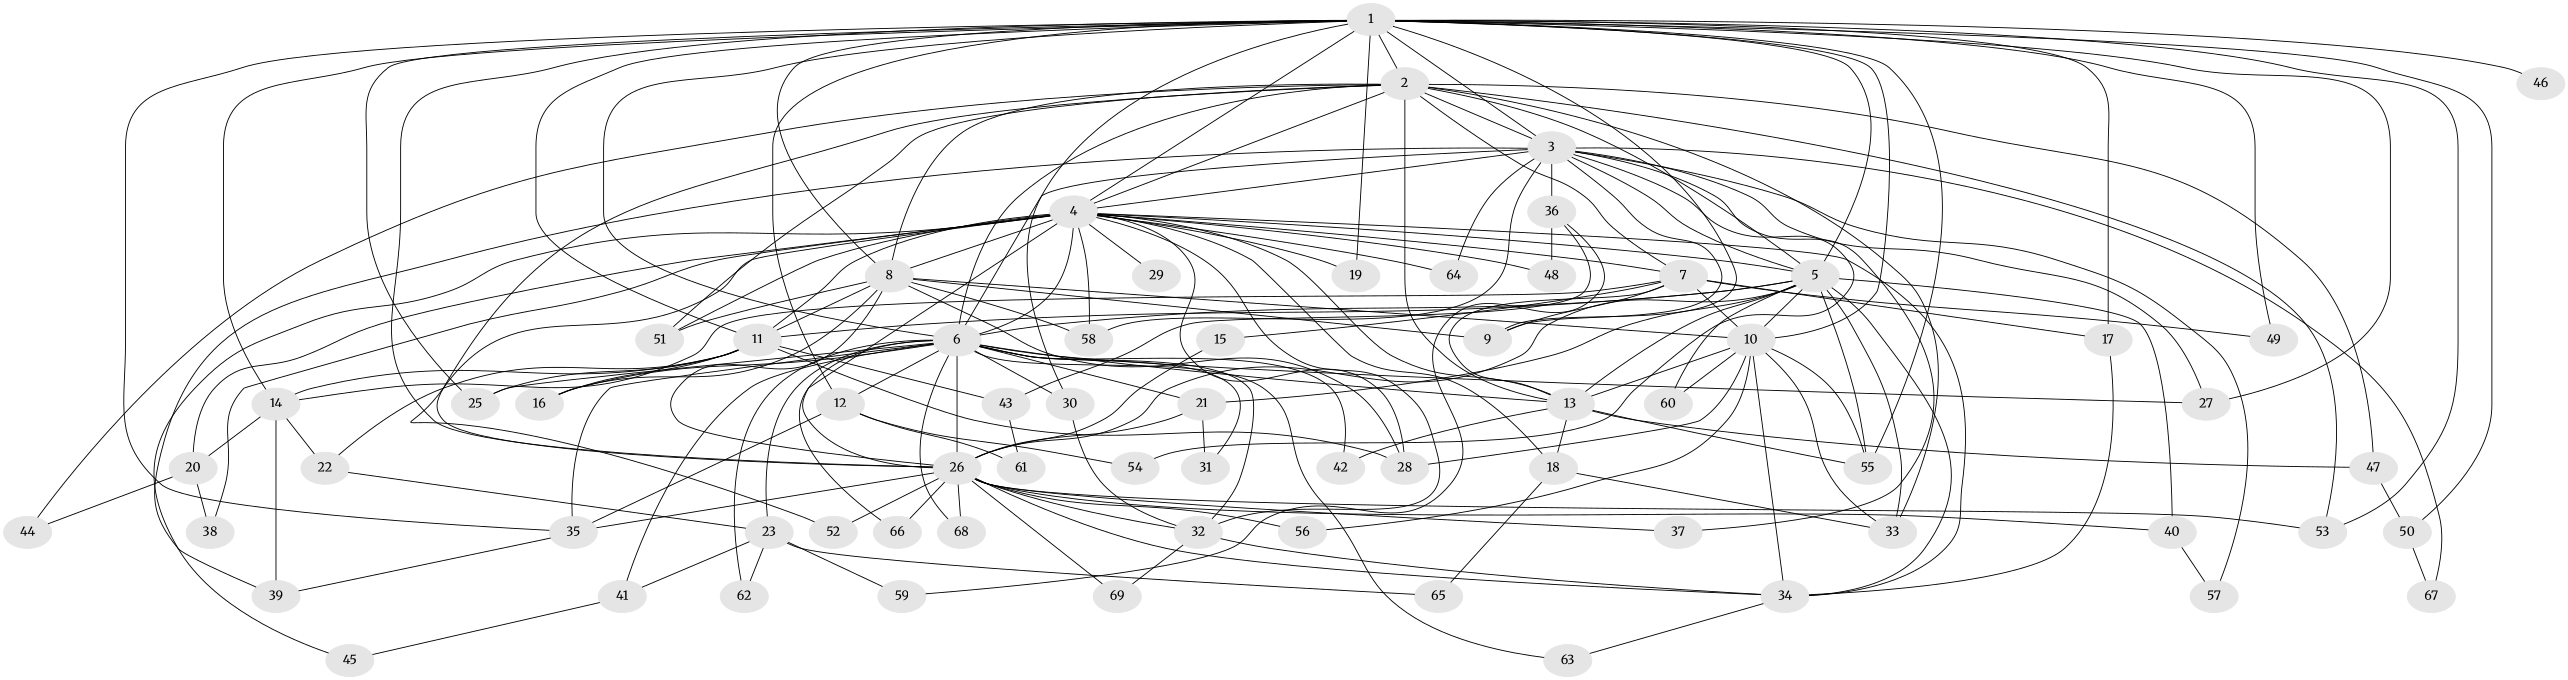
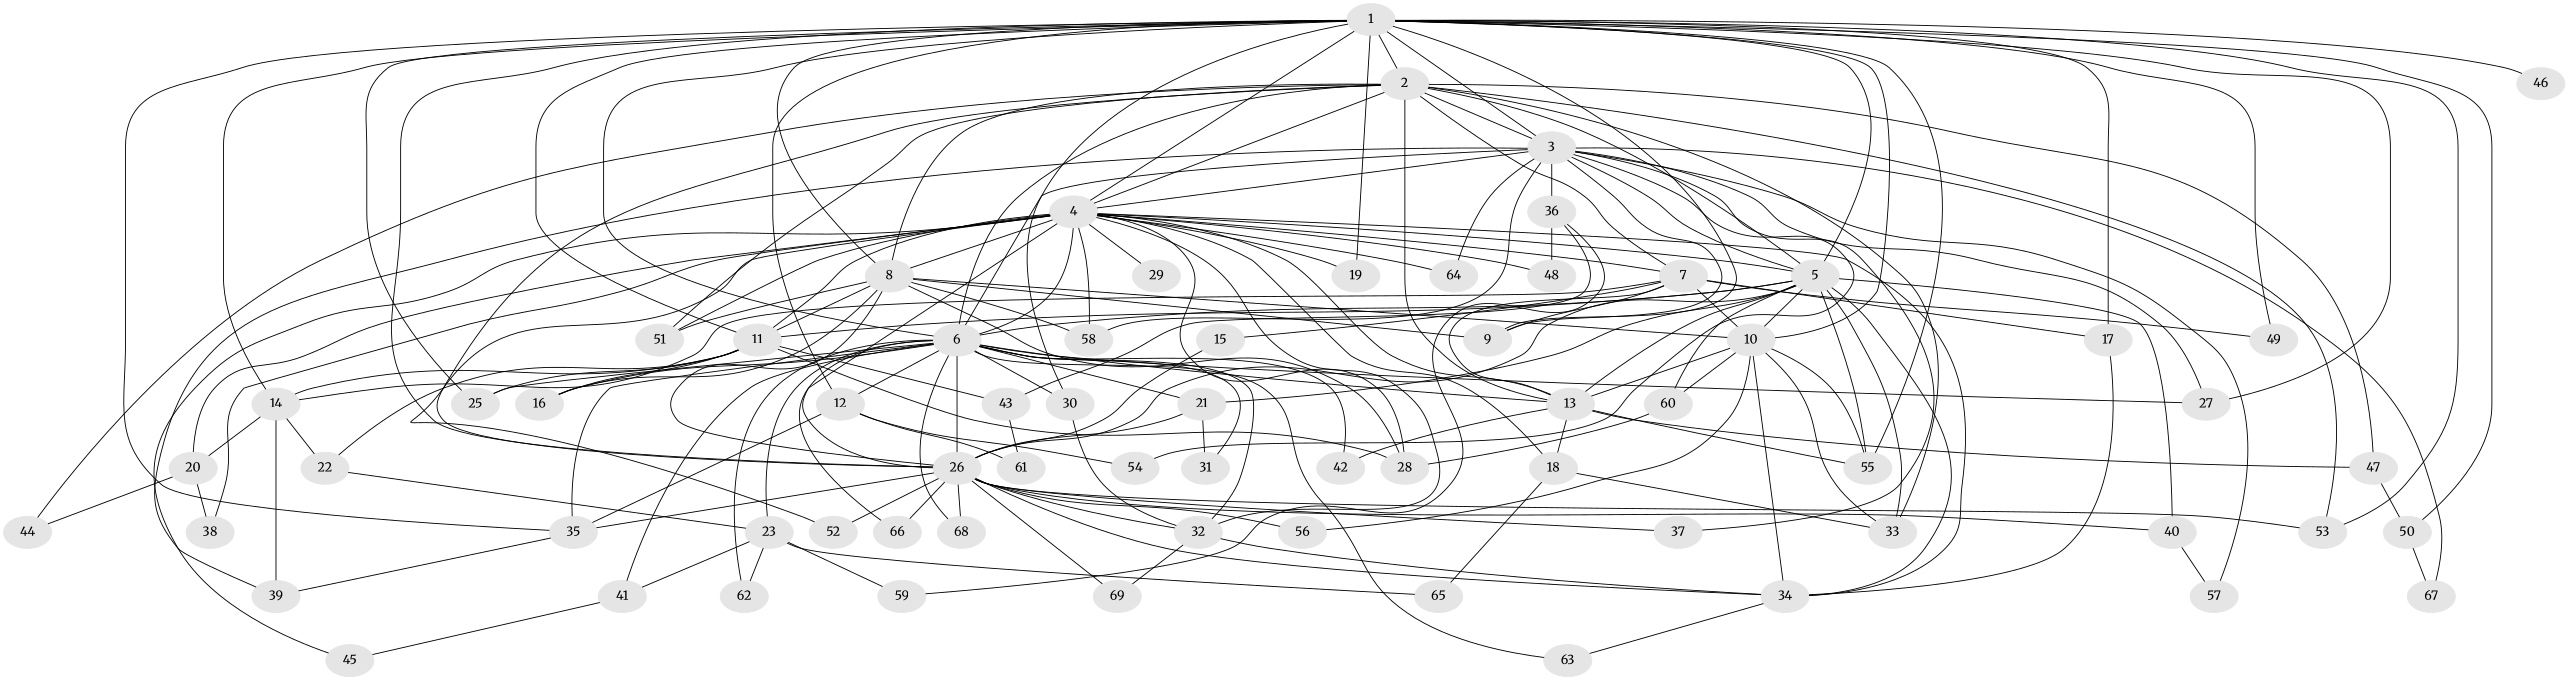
edge "10" -- "28": now "60" -- "28"
